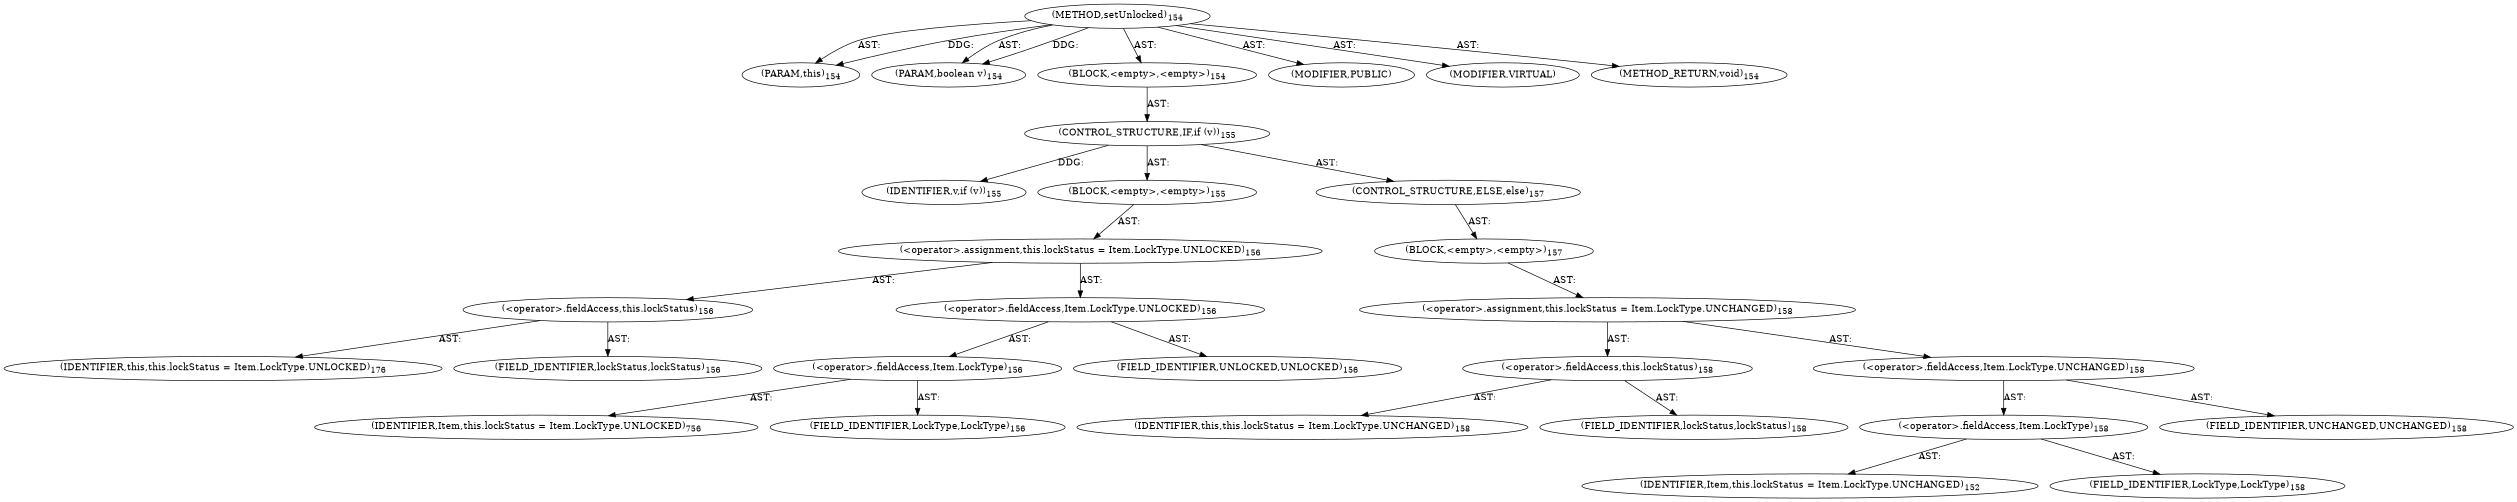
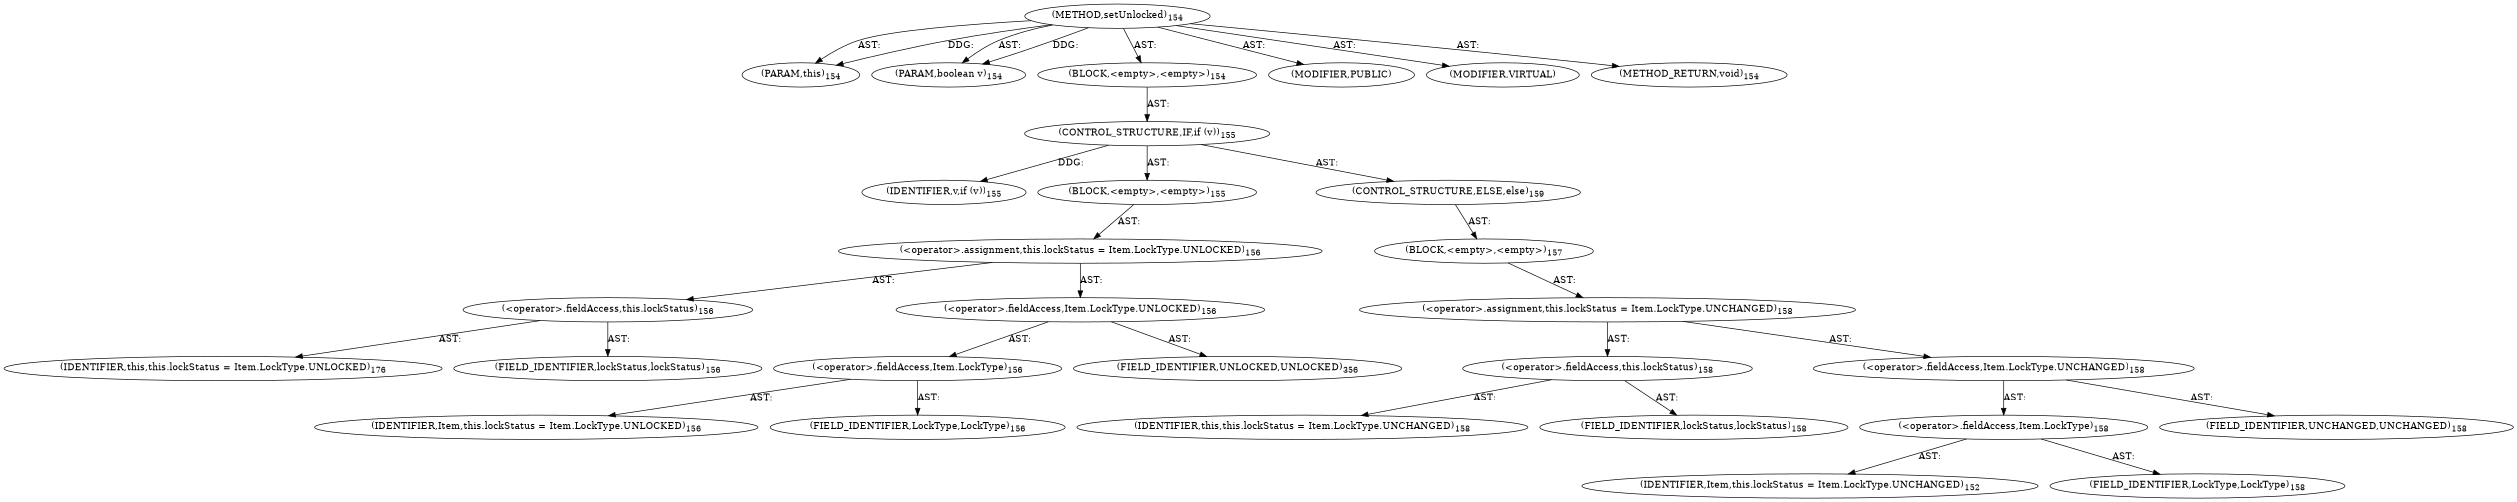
node "(CONTROL_STRUCTURE,ELSE,else)": text "157" -> "159"
node "(FIELD_IDENTIFIER,UNLOCKED,UNLOCKED)": text "156" -> "356"
node "(IDENTIFIER,Item,this.lockStatus = Item.LockType.UNLOCKED)": text "756" -> "156"
